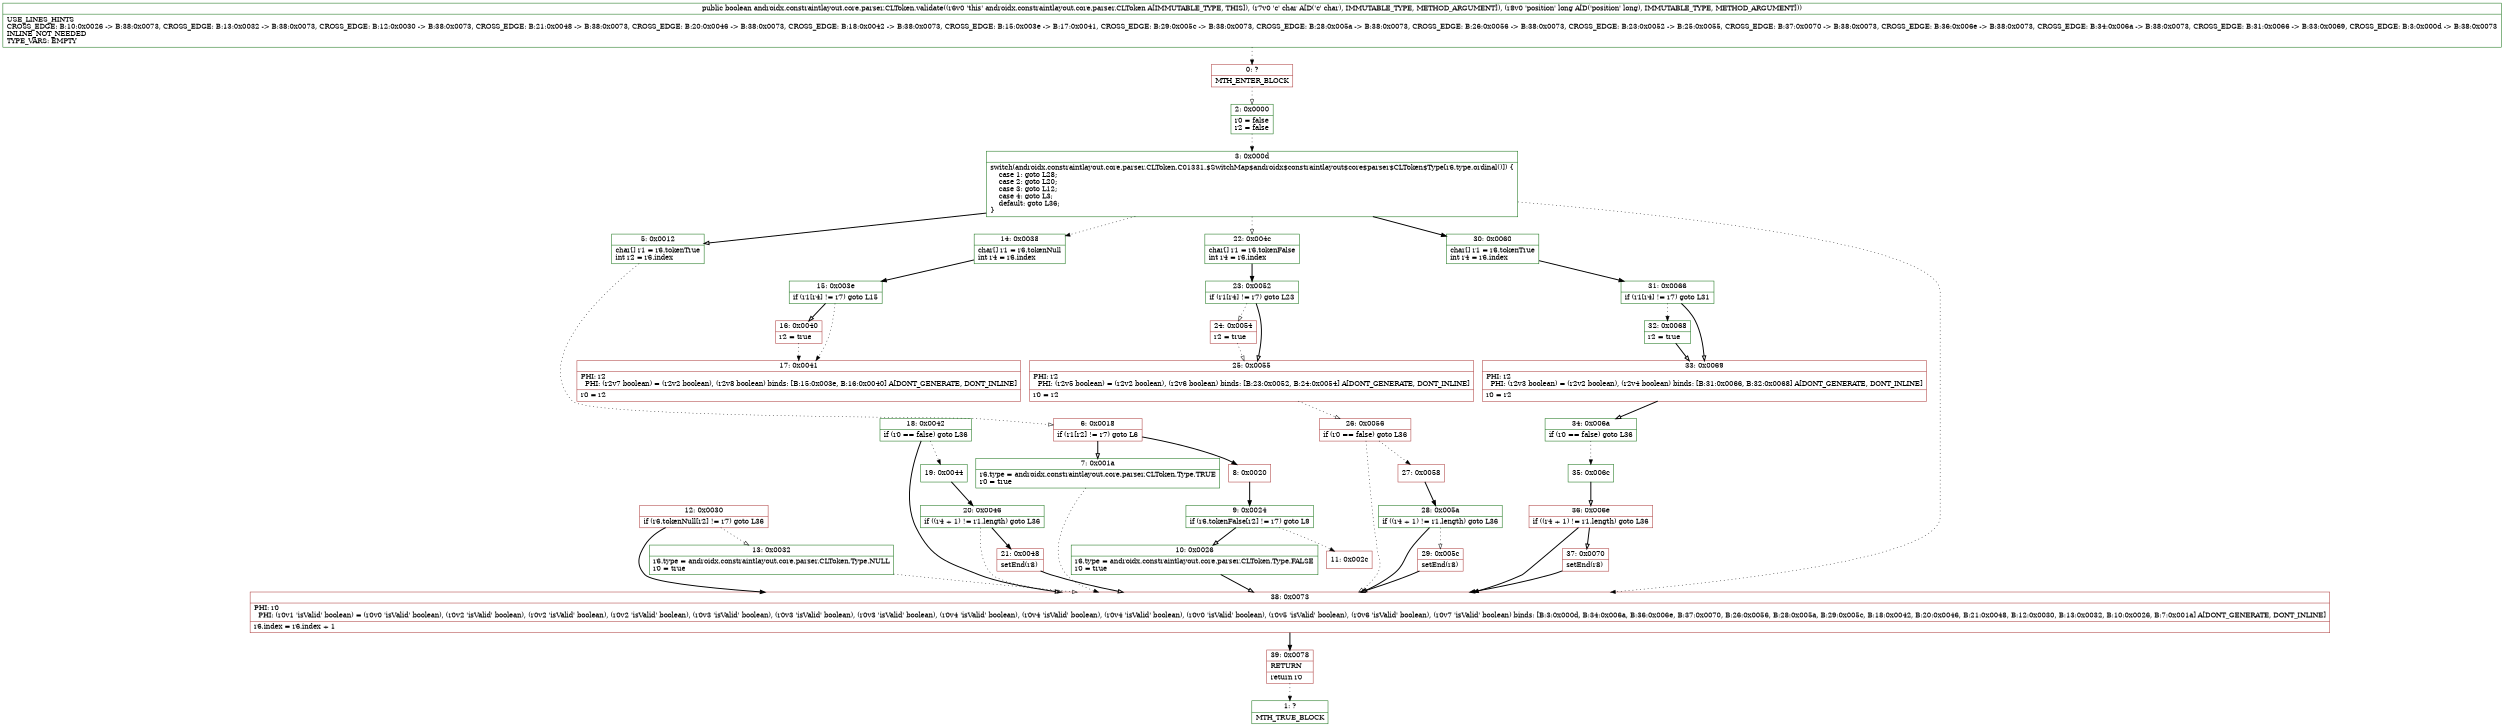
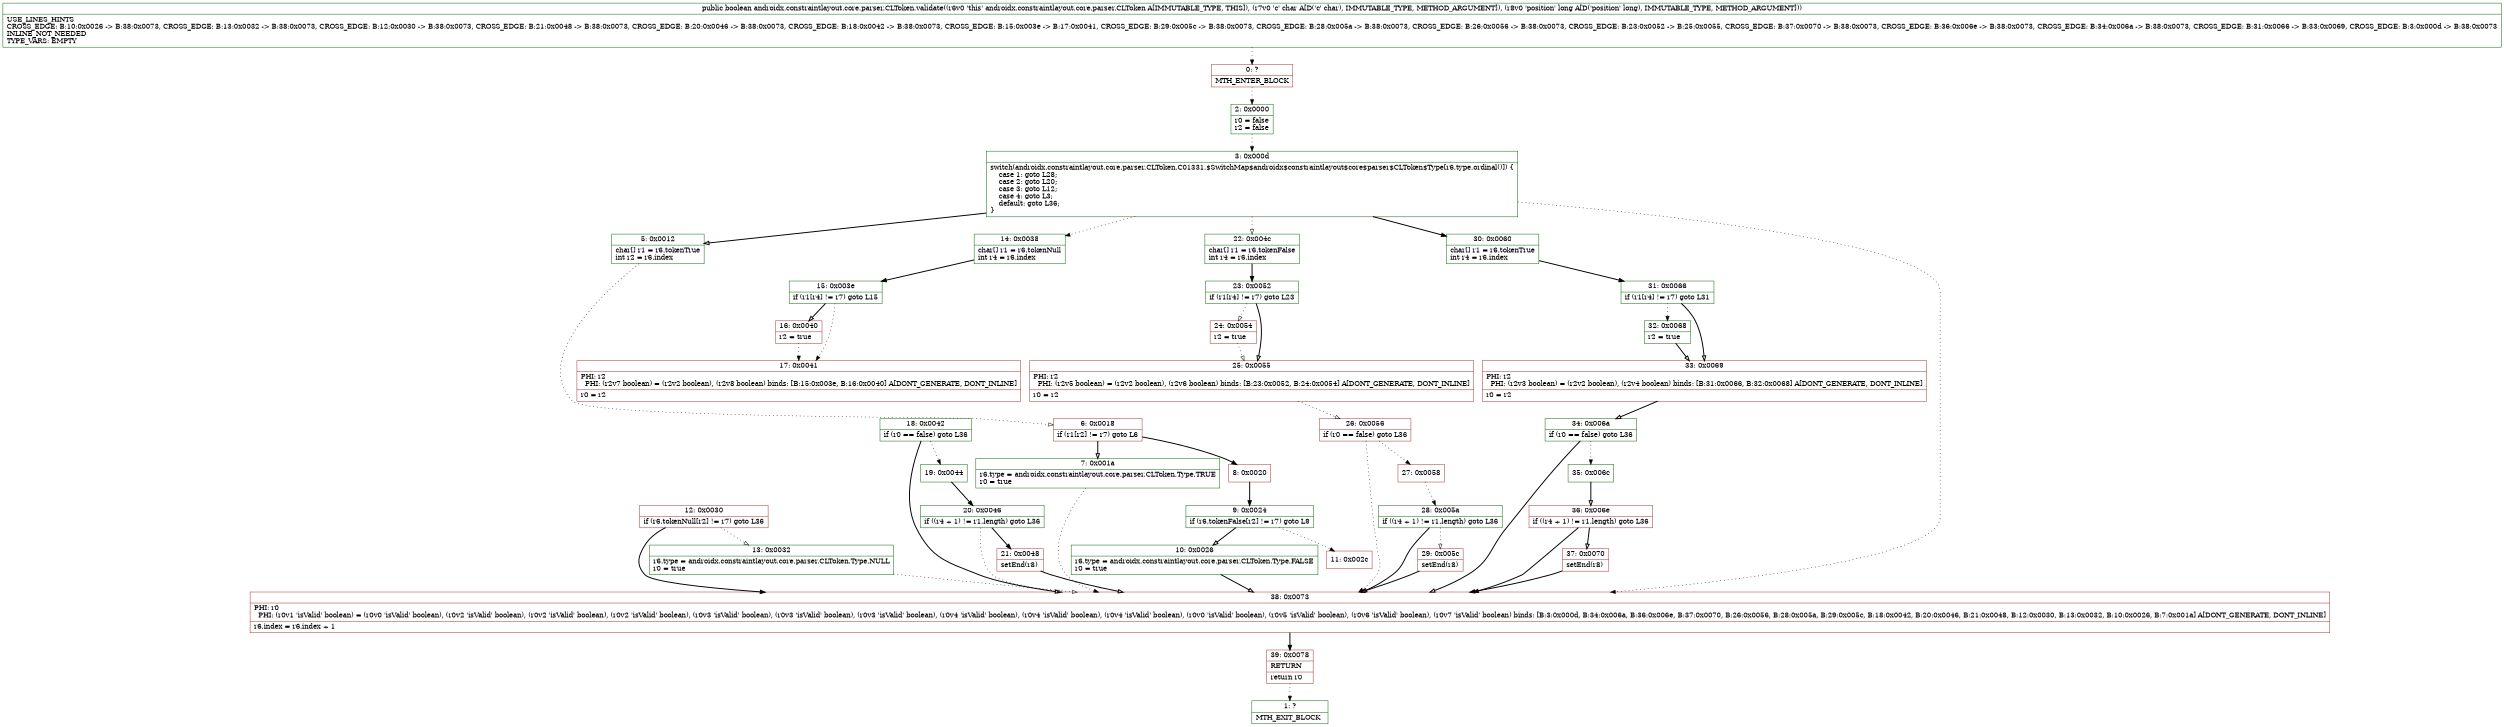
edge "0: ?" -> "2: 0x0000": arrowhead onormal -> normal
edge "27: 0x0058" -> "28: 0x005a": style bold -> dotted
edge "26: 0x0056" -> "38: 0x0073": arrowhead onormal -> normal
edge "34: 0x006a" -> "38: 0x0073": added
node "1: ?": text "MTH_TRUE_BLOCK" -> "MTH_EXIT_BLOCK"
